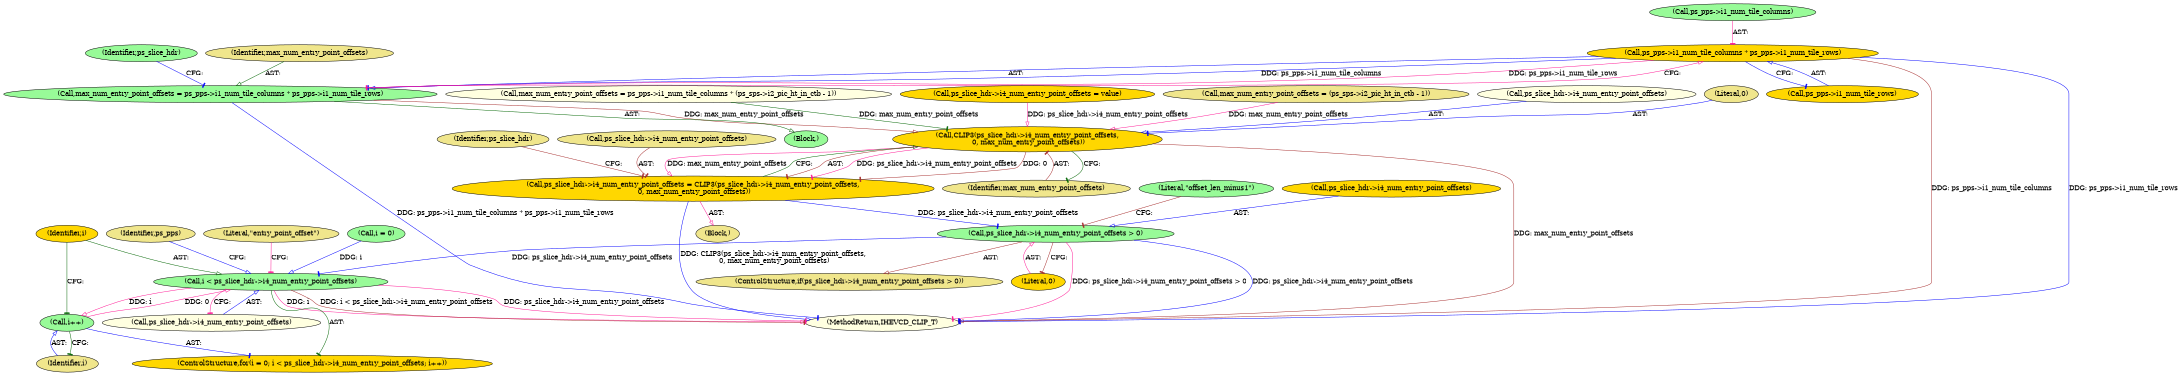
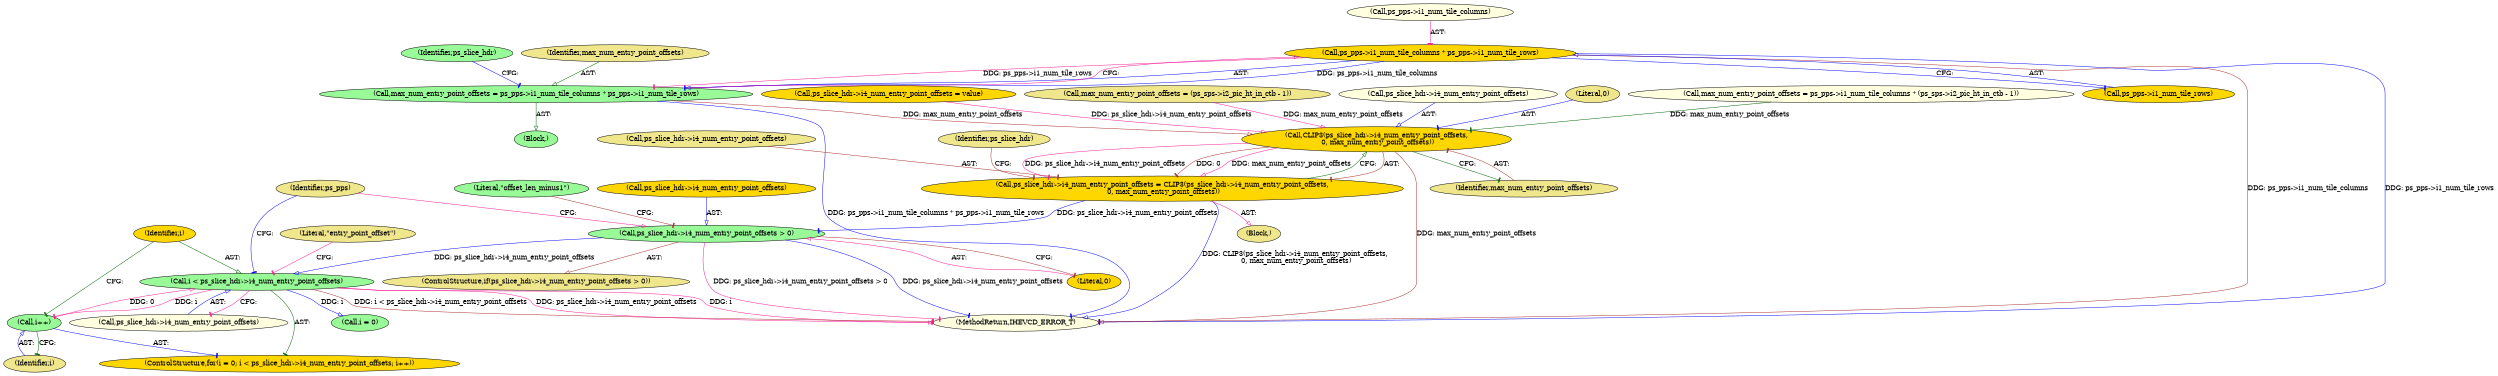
node "(Call,ps_pps->i1_num_tile_columns)": fillcolor palegreen -> lightyellow
edge "(Identifier,ps_pps)" -> "(Call,ps_slice_hdr->i4_num_entry_point_offsets > 0)": added, label "CFG:"
edge "(Call,ps_slice_hdr->i4_num_entry_point_offsets > 0)" -> "(Call,i < ps_slice_hdr->i4_num_entry_point_offsets)": arrowhead tee -> onormal
edge "(Call,i = 0)" -> "(Call,i < ps_slice_hdr->i4_num_entry_point_offsets)": reversed
edge "(Identifier,ps_pps)" -> "(Call,i < ps_slice_hdr->i4_num_entry_point_offsets)": arrowhead onormal -> tee
edge "(Call,i < ps_slice_hdr->i4_num_entry_point_offsets)" -> "(Call,i++)": arrowhead onormal -> tee
node "(MethodReturn,IHEVCD_CLIP_T)": label "(MethodReturn,IHEVCD_CLIP_T)" -> "(MethodReturn,IHEVCD_ERROR_T)"
